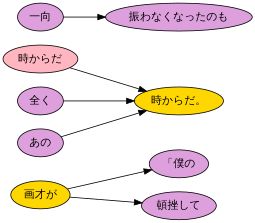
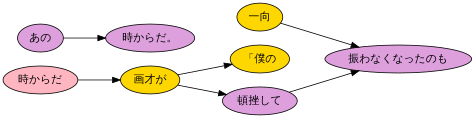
node "一向": fillcolor plum -> gold
edge "時からだ" -> "時からだ。": now "時からだ" -> "画才が"
edge "頓挫して" -> "振わなくなったのも": added
node "全く": removed
node "時からだ。": fillcolor gold -> plum
node "「僕の": fillcolor plum -> gold
